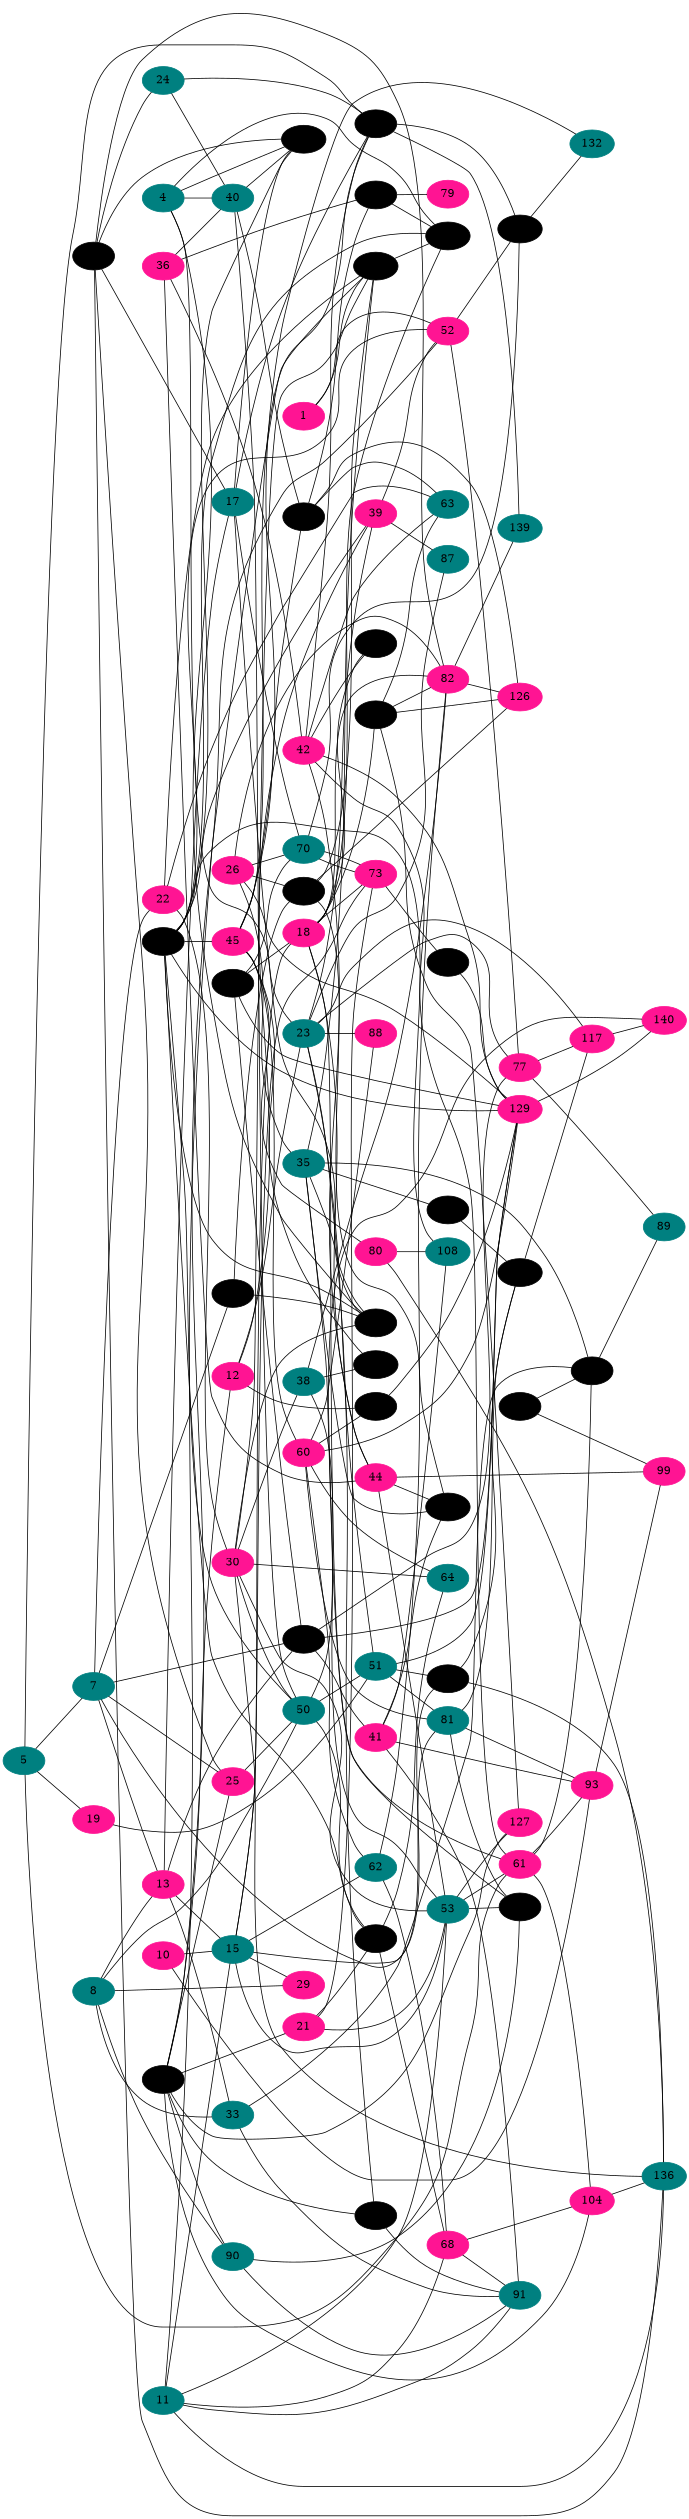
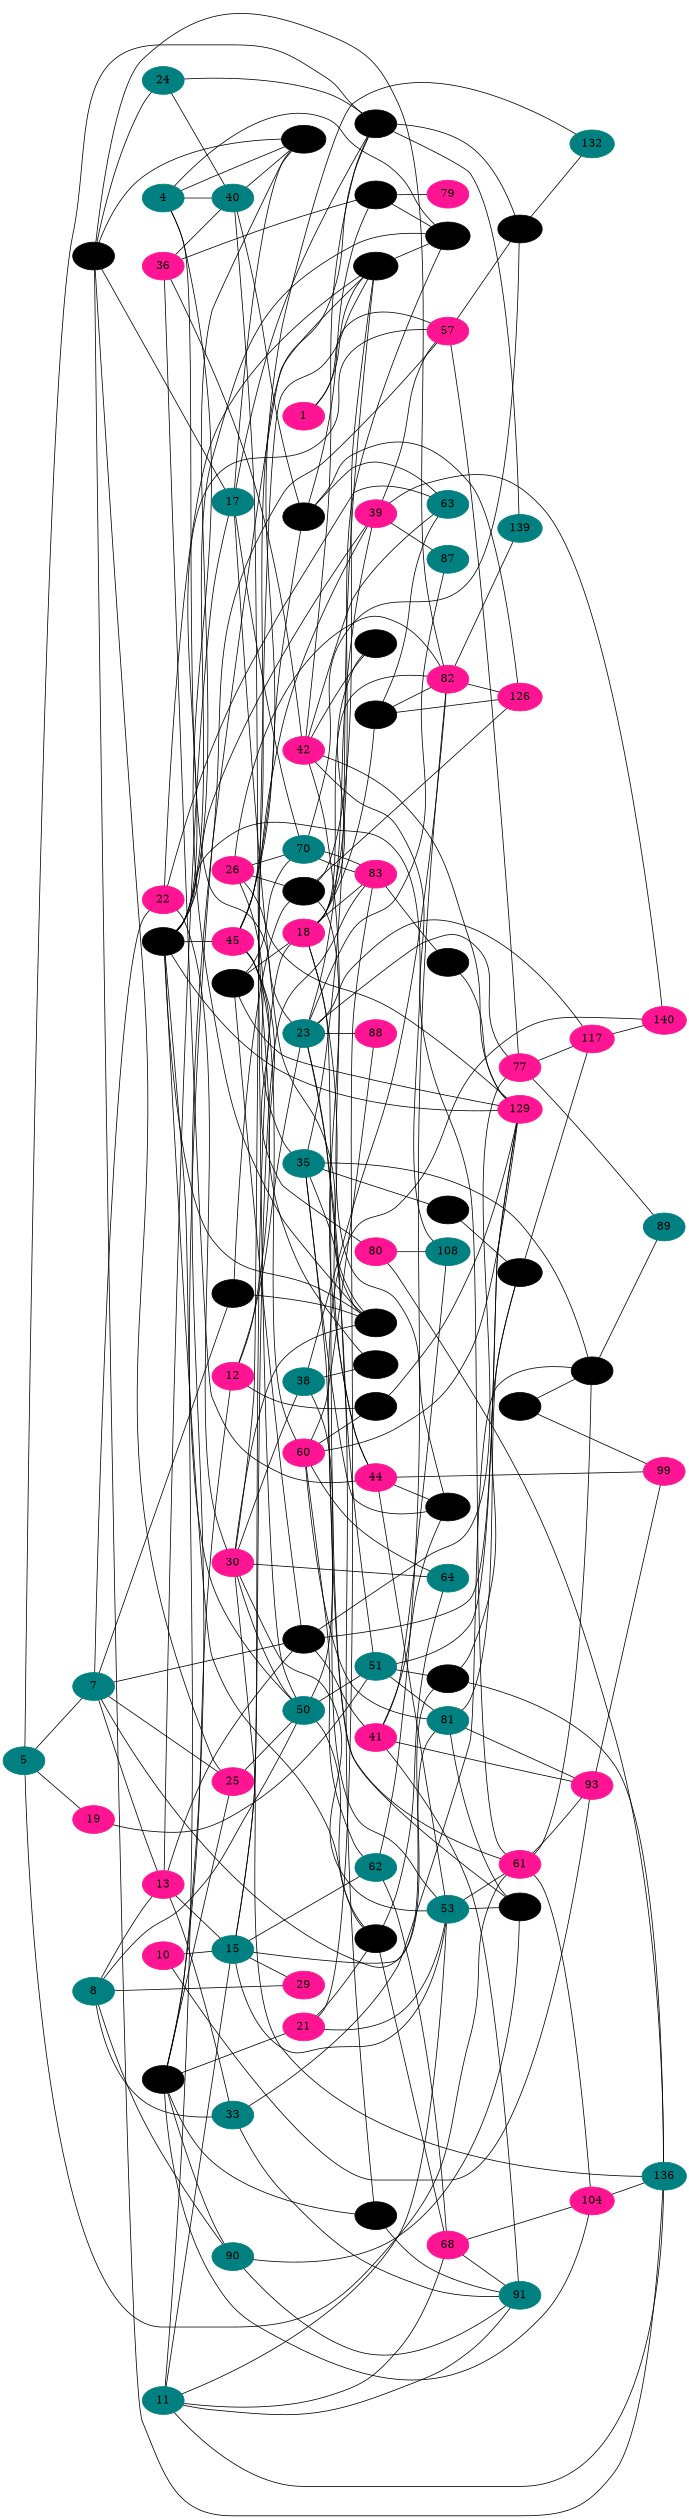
node "52": label "52" -> "57"
node "73": label "73" -> "83"
edge "140" -- "129": now "140" -- "39"
node "127": removed
